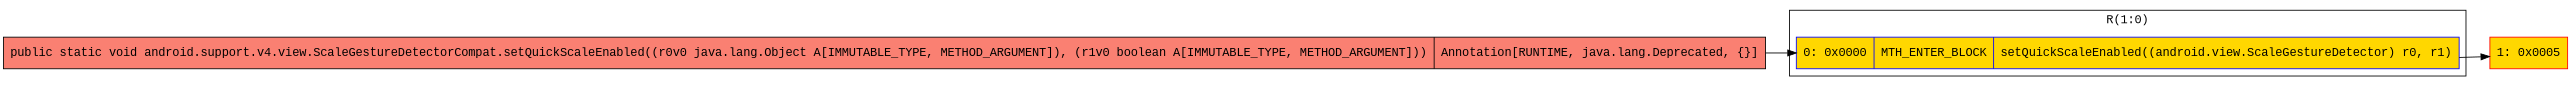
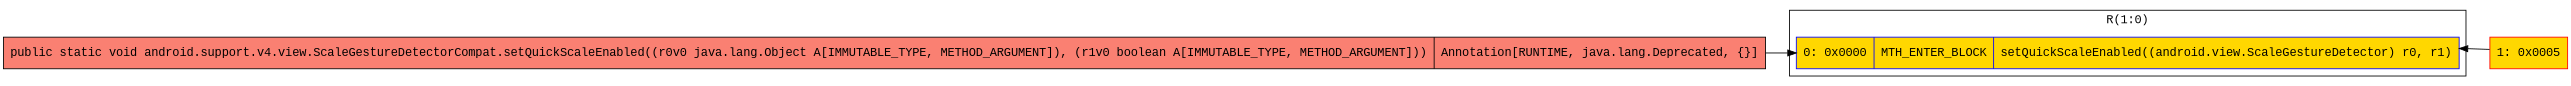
edge "0: 0x0000" -> "1: 0x0005": reversed
